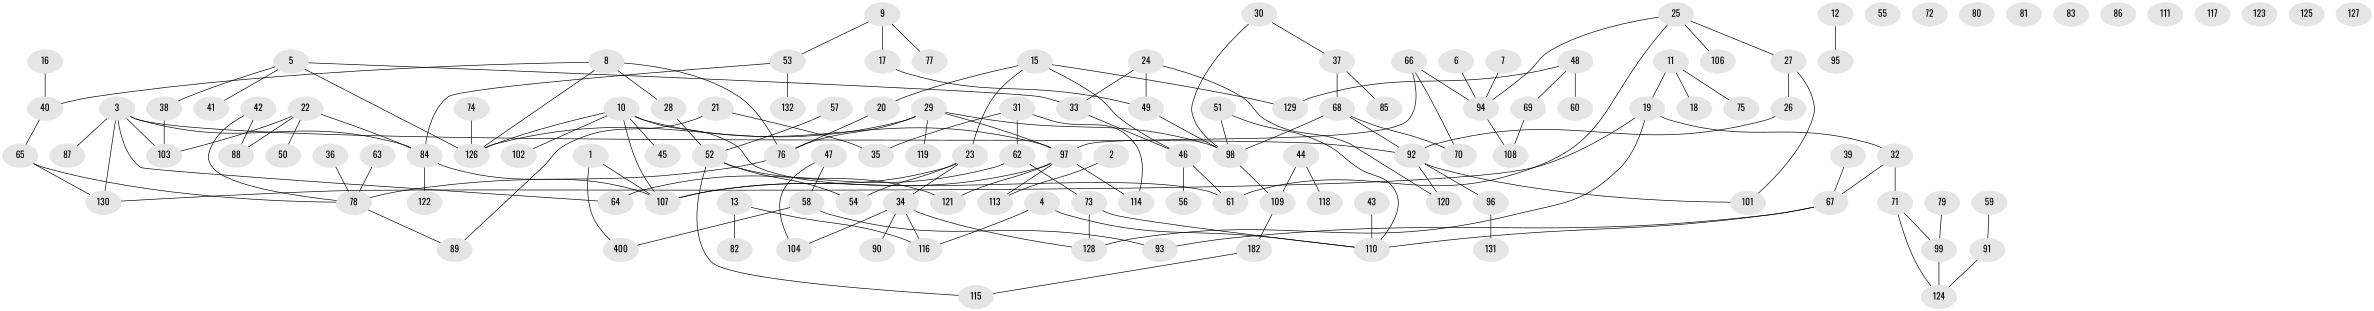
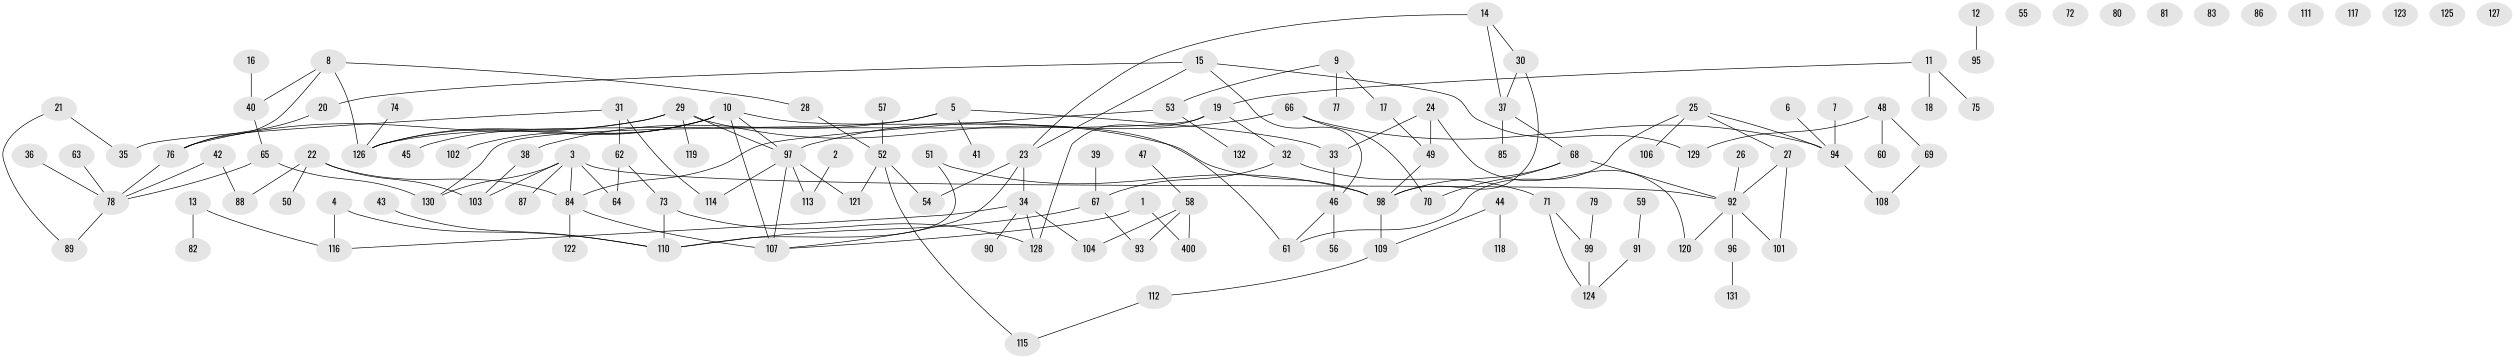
node "14": added
edge "27" -- "26": now "27" -- "92"
edge "47" -- "104": now "58" -- "104"
node "182": label "182" -> "112"
